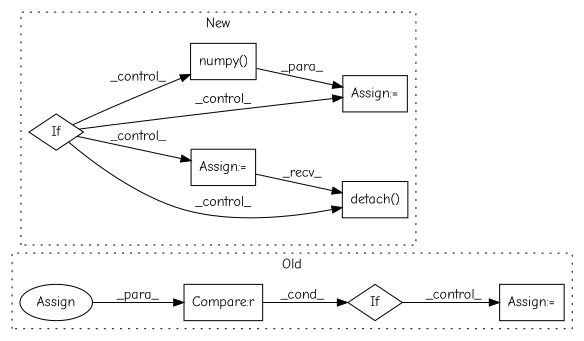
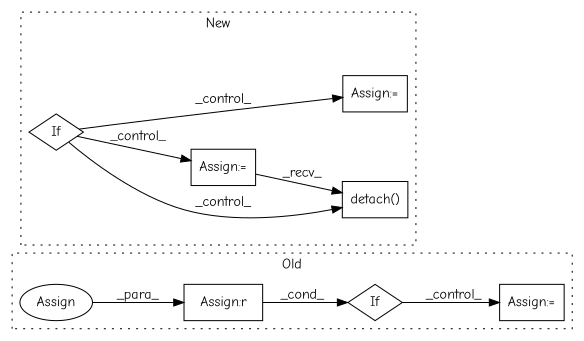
node "numpy()": removed
node "Compare:r": label "Compare:r" -> "Assign:r"
